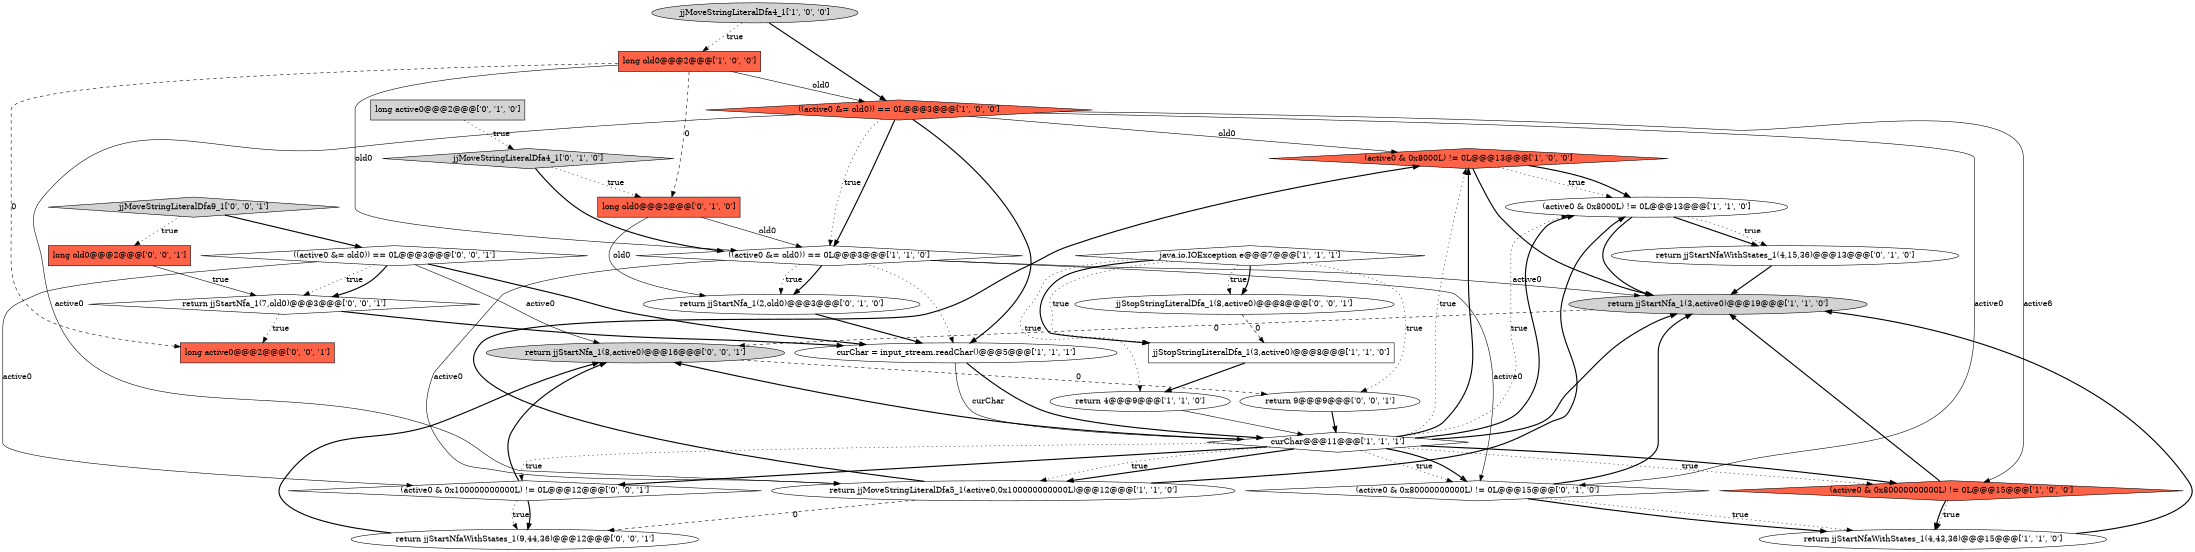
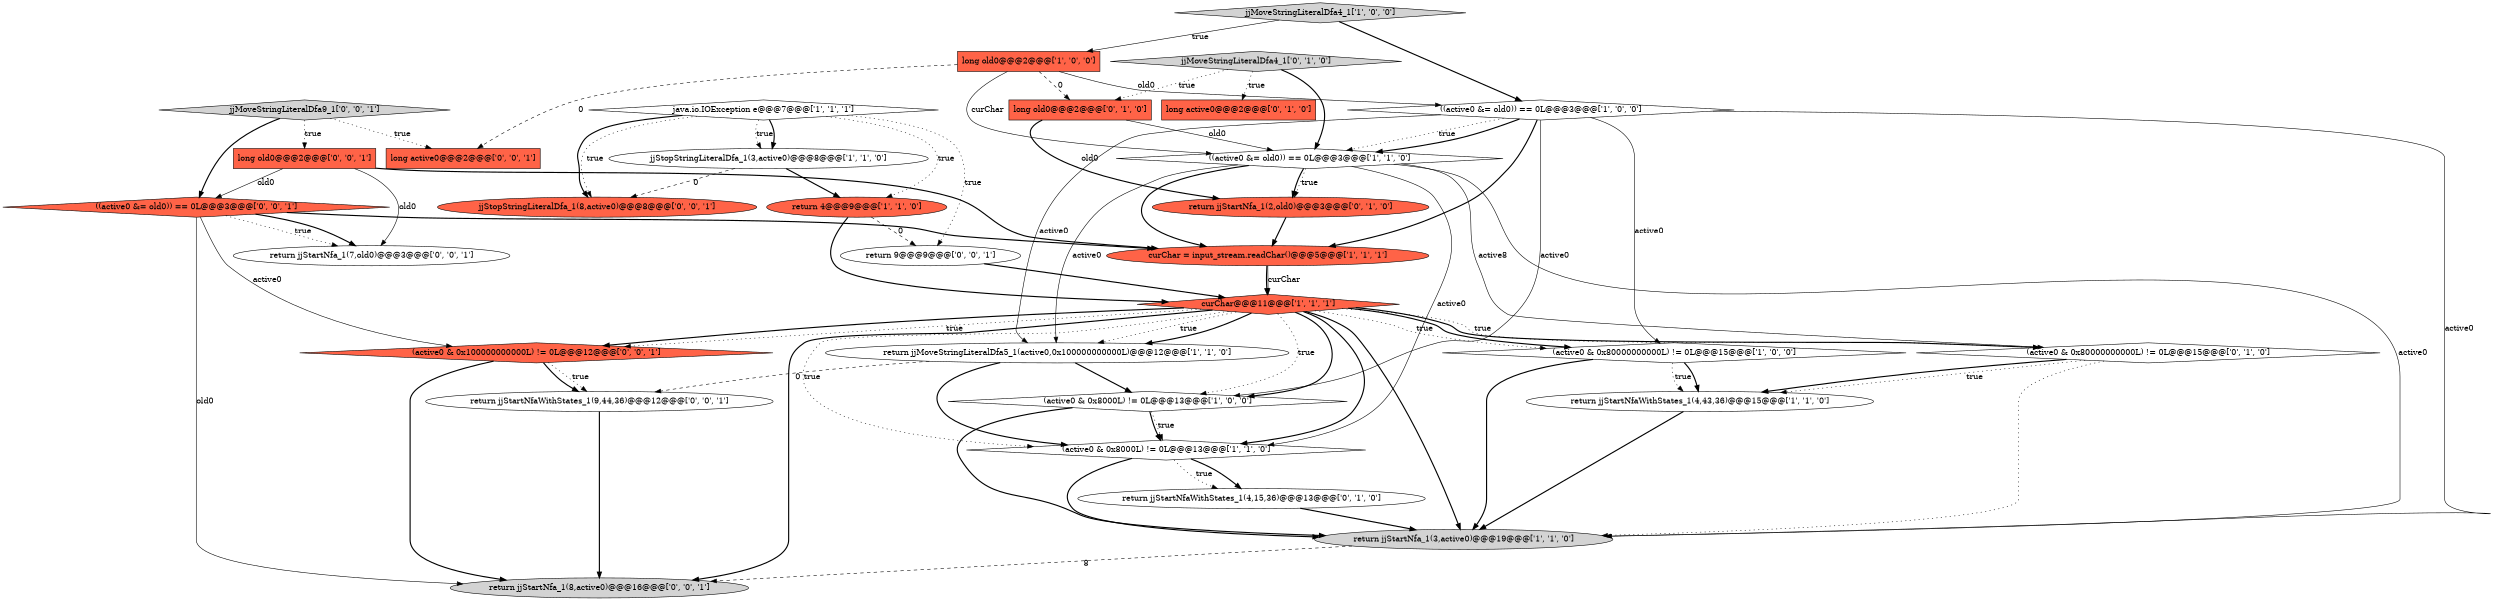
node "jjMoveStringLiteralDfa4_1['1', '0', '0']": shape ellipse -> diamond
edge "jjMoveStringLiteralDfa4_1['1', '0', '0']" -> "long old0@@@2@@@['1', '0', '0']": style dotted -> solid
node "long active0@@@2@@@['0', '1', '0']": fillcolor lightgray -> tomato
node "((active0 &= old0)) == 0L@@@3@@@['1', '0', '0']": fillcolor tomato -> white
edge "long active0@@@2@@@['0', '1', '0']" -> "jjMoveStringLiteralDfa4_1['0', '1', '0']": reversed
edge "((active0 &= old0)) == 0L@@@3@@@['1', '0', '0']" -> "(active0 & 0x8000L) != 0L@@@13@@@['1', '0', '0']": label "old0" -> "active0"
edge "((active0 &= old0)) == 0L@@@3@@@['1', '0', '0']" -> "(active0 & 0x80000000000L) != 0L@@@15@@@['0', '1', '0']": now "((active0 &= old0)) == 0L@@@3@@@['1', '0', '0']" -> "return jjStartNfa_1(3,active0)@@@19@@@['1', '1', '0']"
edge "long old0@@@2@@@['1', '0', '0']" -> "((active0 &= old0)) == 0L@@@3@@@['1', '1', '0']": label "old0" -> "curChar"
node "(active0 & 0x8000L) != 0L@@@13@@@['1', '0', '0']": fillcolor tomato -> white
edge "long old0@@@2@@@['0', '0', '1']" -> "((active0 &= old0)) == 0L@@@3@@@['0', '0', '1']": added, label "old0"
node "(active0 & 0x8000L) != 0L@@@13@@@['1', '1', '0']": shape ellipse -> diamond
node "((active0 &= old0)) == 0L@@@3@@@['0', '0', '1']": fillcolor white -> tomato
edge "long old0@@@2@@@['0', '1', '0']" -> "return jjStartNfa_1(2,old0)@@@3@@@['0', '1', '0']": style solid -> bold
edge "long old0@@@2@@@['0', '0', '1']" -> "return jjStartNfa_1(7,old0)@@@3@@@['0', '0', '1']": label "true" -> "old0"
edge "((active0 &= old0)) == 0L@@@3@@@['1', '1', '0']" -> "curChar = input_stream.readChar()@@@5@@@['1', '1', '1']": style dotted -> bold
node "return jjStartNfa_1(7,old0)@@@3@@@['0', '0', '1']": shape diamond -> ellipse
edge "((active0 &= old0)) == 0L@@@3@@@['0', '0', '1']" -> "return jjStartNfa_1(8,active0)@@@16@@@['0', '0', '1']": label "active0" -> "old0"
node "return jjStartNfa_1(2,old0)@@@3@@@['0', '1', '0']": fillcolor white -> tomato
node "jjStopStringLiteralDfa_1(8,active0)@@@8@@@['0', '0', '1']": fillcolor white -> tomato
edge "((active0 &= old0)) == 0L@@@3@@@['1', '0', '0']" -> "(active0 & 0x80000000000L) != 0L@@@15@@@['1', '0', '0']": label "active6" -> "active0"
edge "((active0 &= old0)) == 0L@@@3@@@['1', '1', '0']" -> "(active0 & 0x8000L) != 0L@@@13@@@['1', '1', '0']": added, label "active0"
edge "return jjStartNfa_1(7,old0)@@@3@@@['0', '0', '1']" -> "long active0@@@2@@@['0', '0', '1']": now "jjMoveStringLiteralDfa9_1['0', '0', '1']" -> "long active0@@@2@@@['0', '0', '1']"
edge "jjStopStringLiteralDfa_1(8,active0)@@@8@@@['0', '0', '1']" -> "jjStopStringLiteralDfa_1(3,active0)@@@8@@@['1', '1', '0']": reversed
edge "return jjStartNfa_1(3,active0)@@@19@@@['1', '1', '0']" -> "return jjStartNfa_1(8,active0)@@@16@@@['0', '0', '1']": label "0" -> "8"
edge "return jjStartNfa_1(7,old0)@@@3@@@['0', '0', '1']" -> "curChar = input_stream.readChar()@@@5@@@['1', '1', '1']": now "long old0@@@2@@@['0', '0', '1']" -> "curChar = input_stream.readChar()@@@5@@@['1', '1', '1']"
node "curChar = input_stream.readChar()@@@5@@@['1', '1', '1']": fillcolor white -> tomato
node "jjStopStringLiteralDfa_1(3,active0)@@@8@@@['1', '1', '0']": shape box -> ellipse
edge "return jjStartNfa_1(8,active0)@@@16@@@['0', '0', '1']" -> "return 9@@@9@@@['0', '0', '1']": now "return 4@@@9@@@['1', '1', '0']" -> "return 9@@@9@@@['0', '0', '1']"
edge "((active0 &= old0)) == 0L@@@3@@@['1', '1', '0']" -> "(active0 & 0x80000000000L) != 0L@@@15@@@['0', '1', '0']": label "active0" -> "active8"
node "return 4@@@9@@@['1', '1', '0']": fillcolor white -> tomato
edge "return 4@@@9@@@['1', '1', '0']" -> "curChar@@@11@@@['1', '1', '1']": style solid -> bold
edge "(active0 & 0x80000000000L) != 0L@@@15@@@['0', '1', '0']" -> "return jjStartNfa_1(3,active0)@@@19@@@['1', '1', '0']": style bold -> dotted
node "curChar@@@11@@@['1', '1', '1']": fillcolor white -> tomato
node "(active0 & 0x100000000000L) != 0L@@@12@@@['0', '0', '1']": fillcolor white -> tomato
node "(active0 & 0x80000000000L) != 0L@@@15@@@['1', '0', '0']": fillcolor tomato -> white
